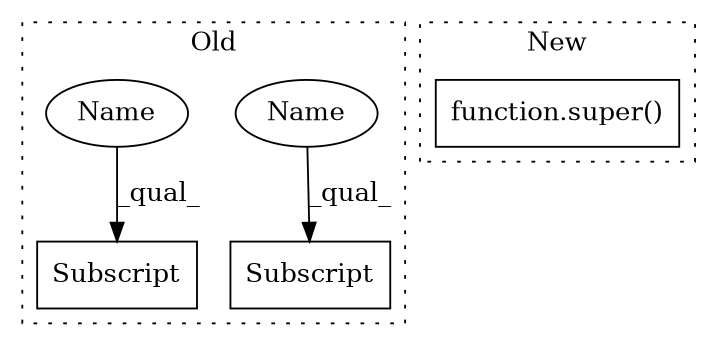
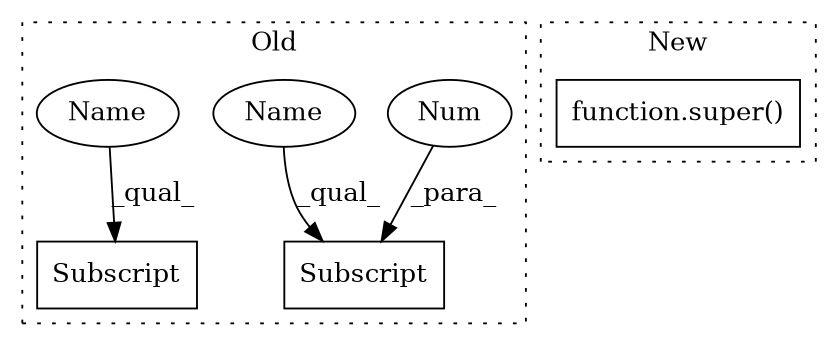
node "Num": added
